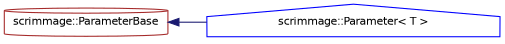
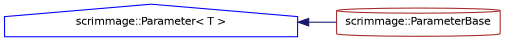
edge "scrimmage::Parameter< T >" -> "scrimmage::ParameterBase": reversed
